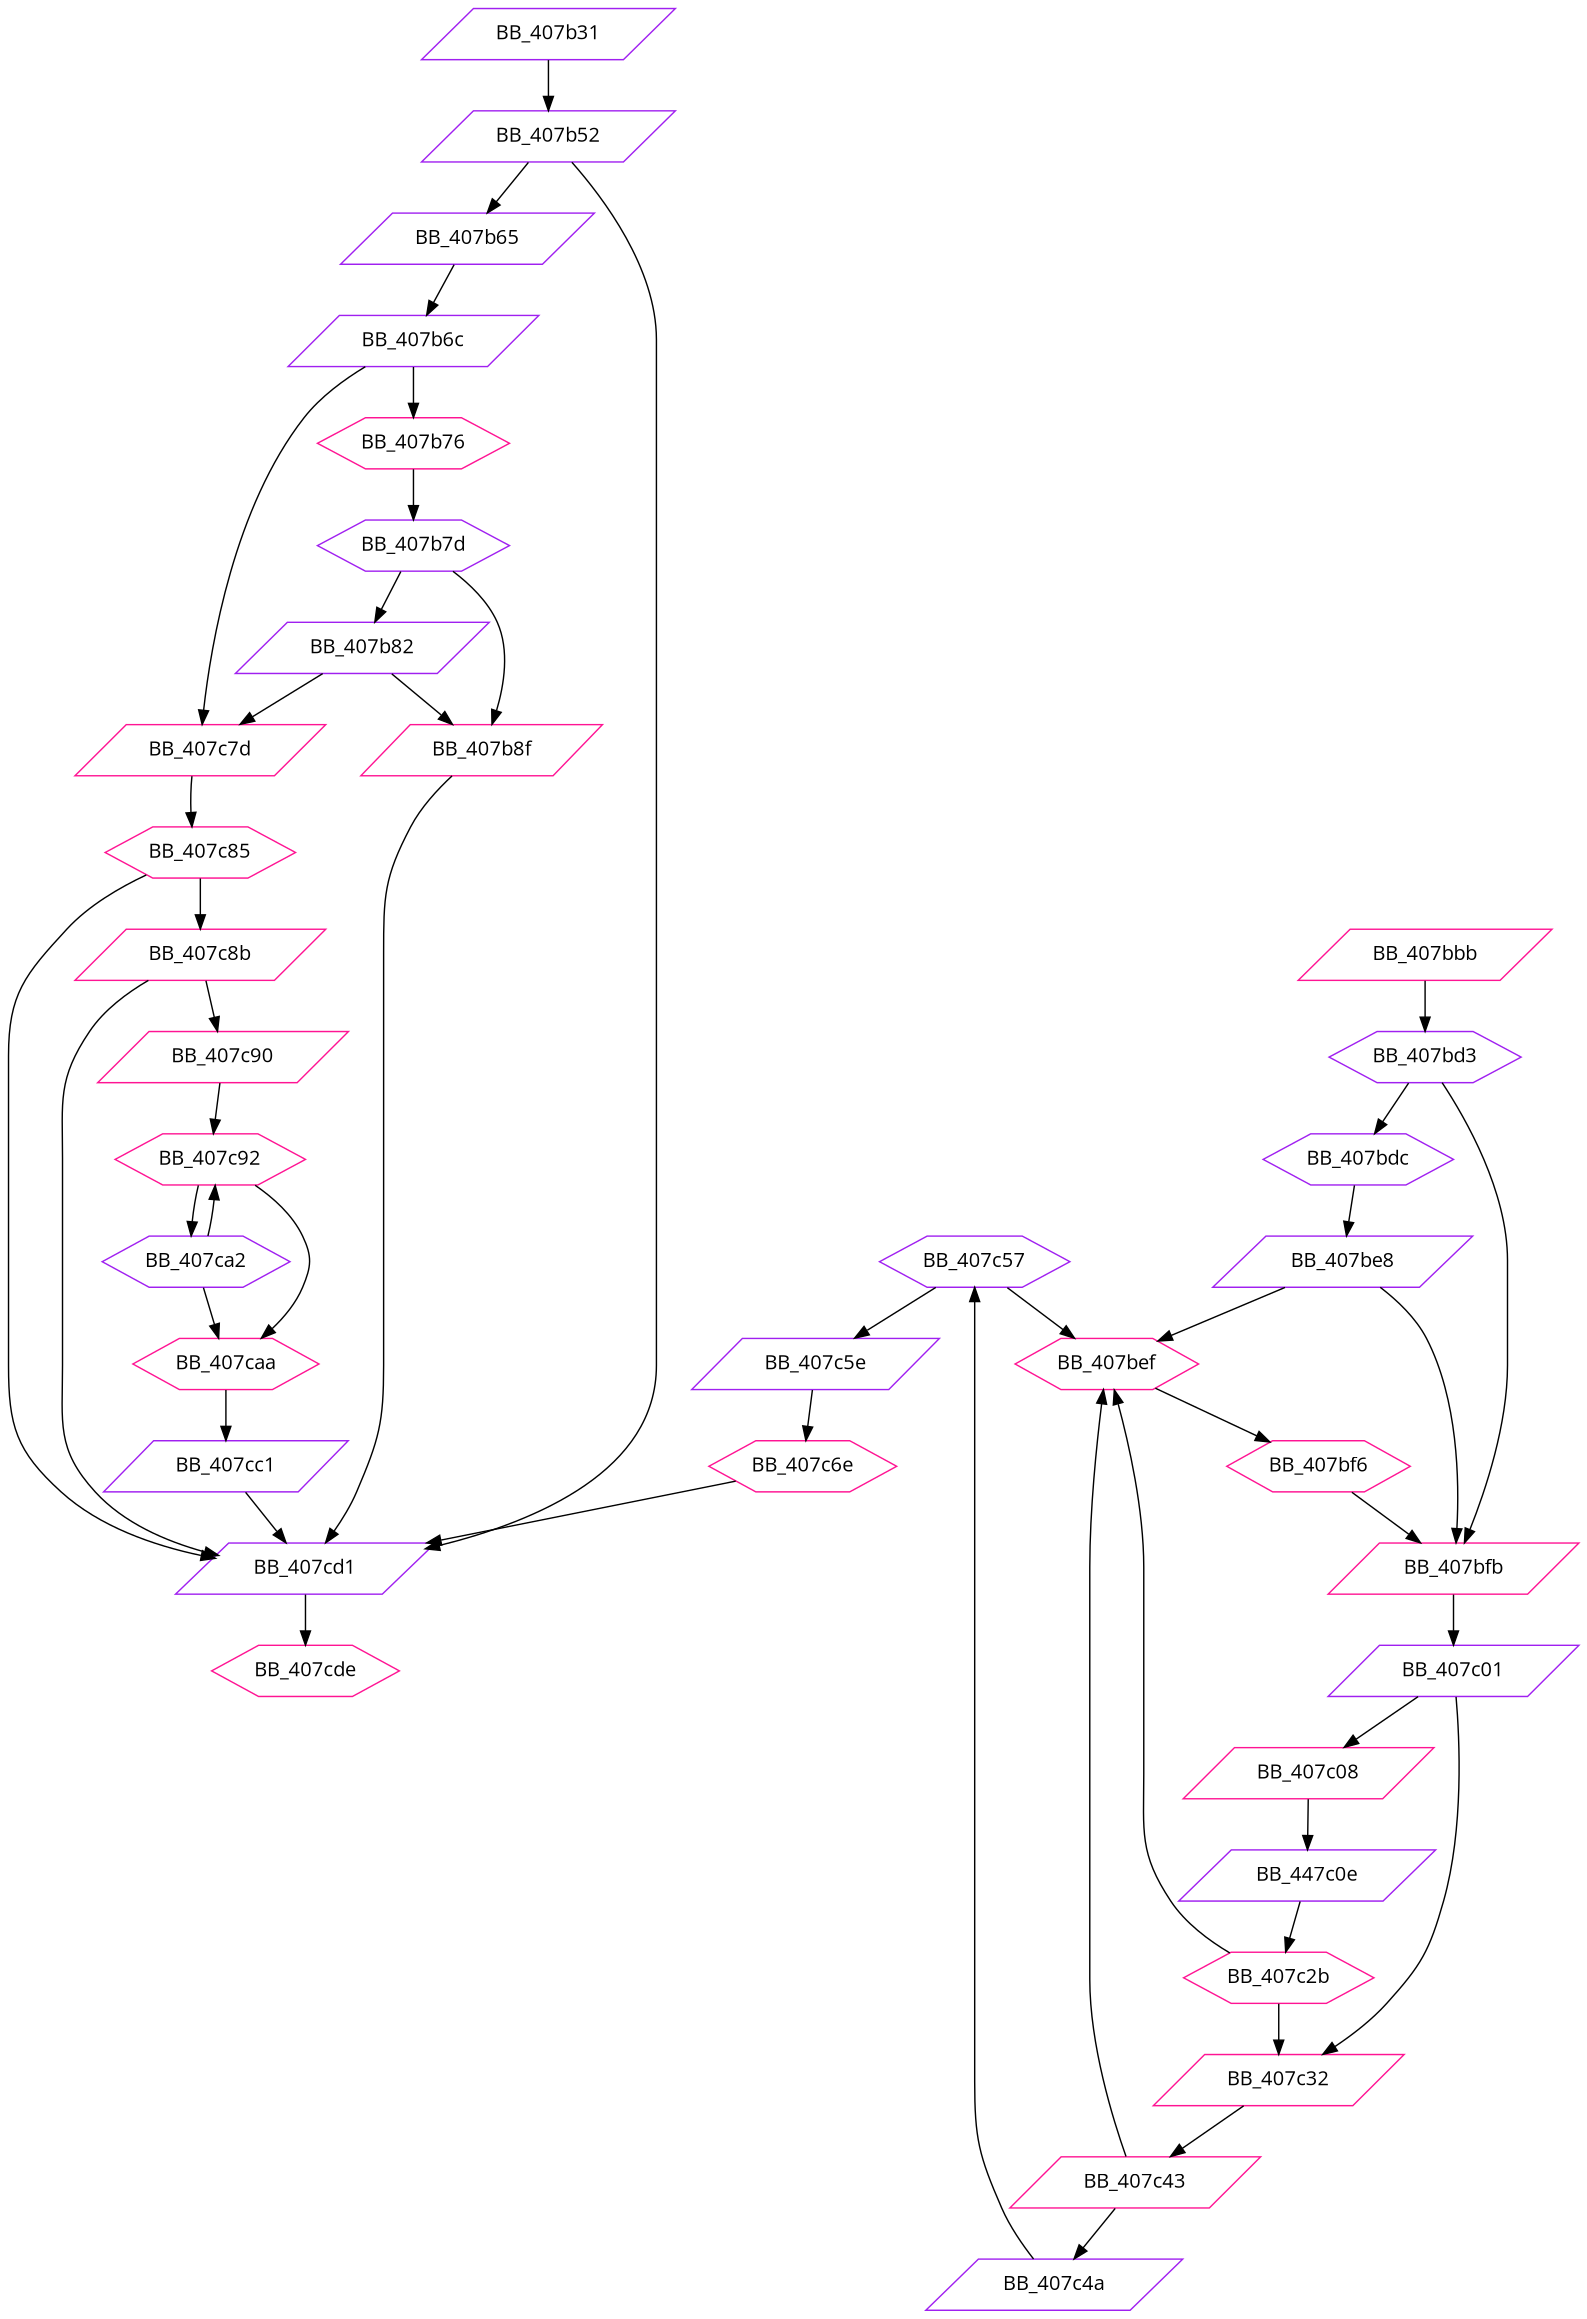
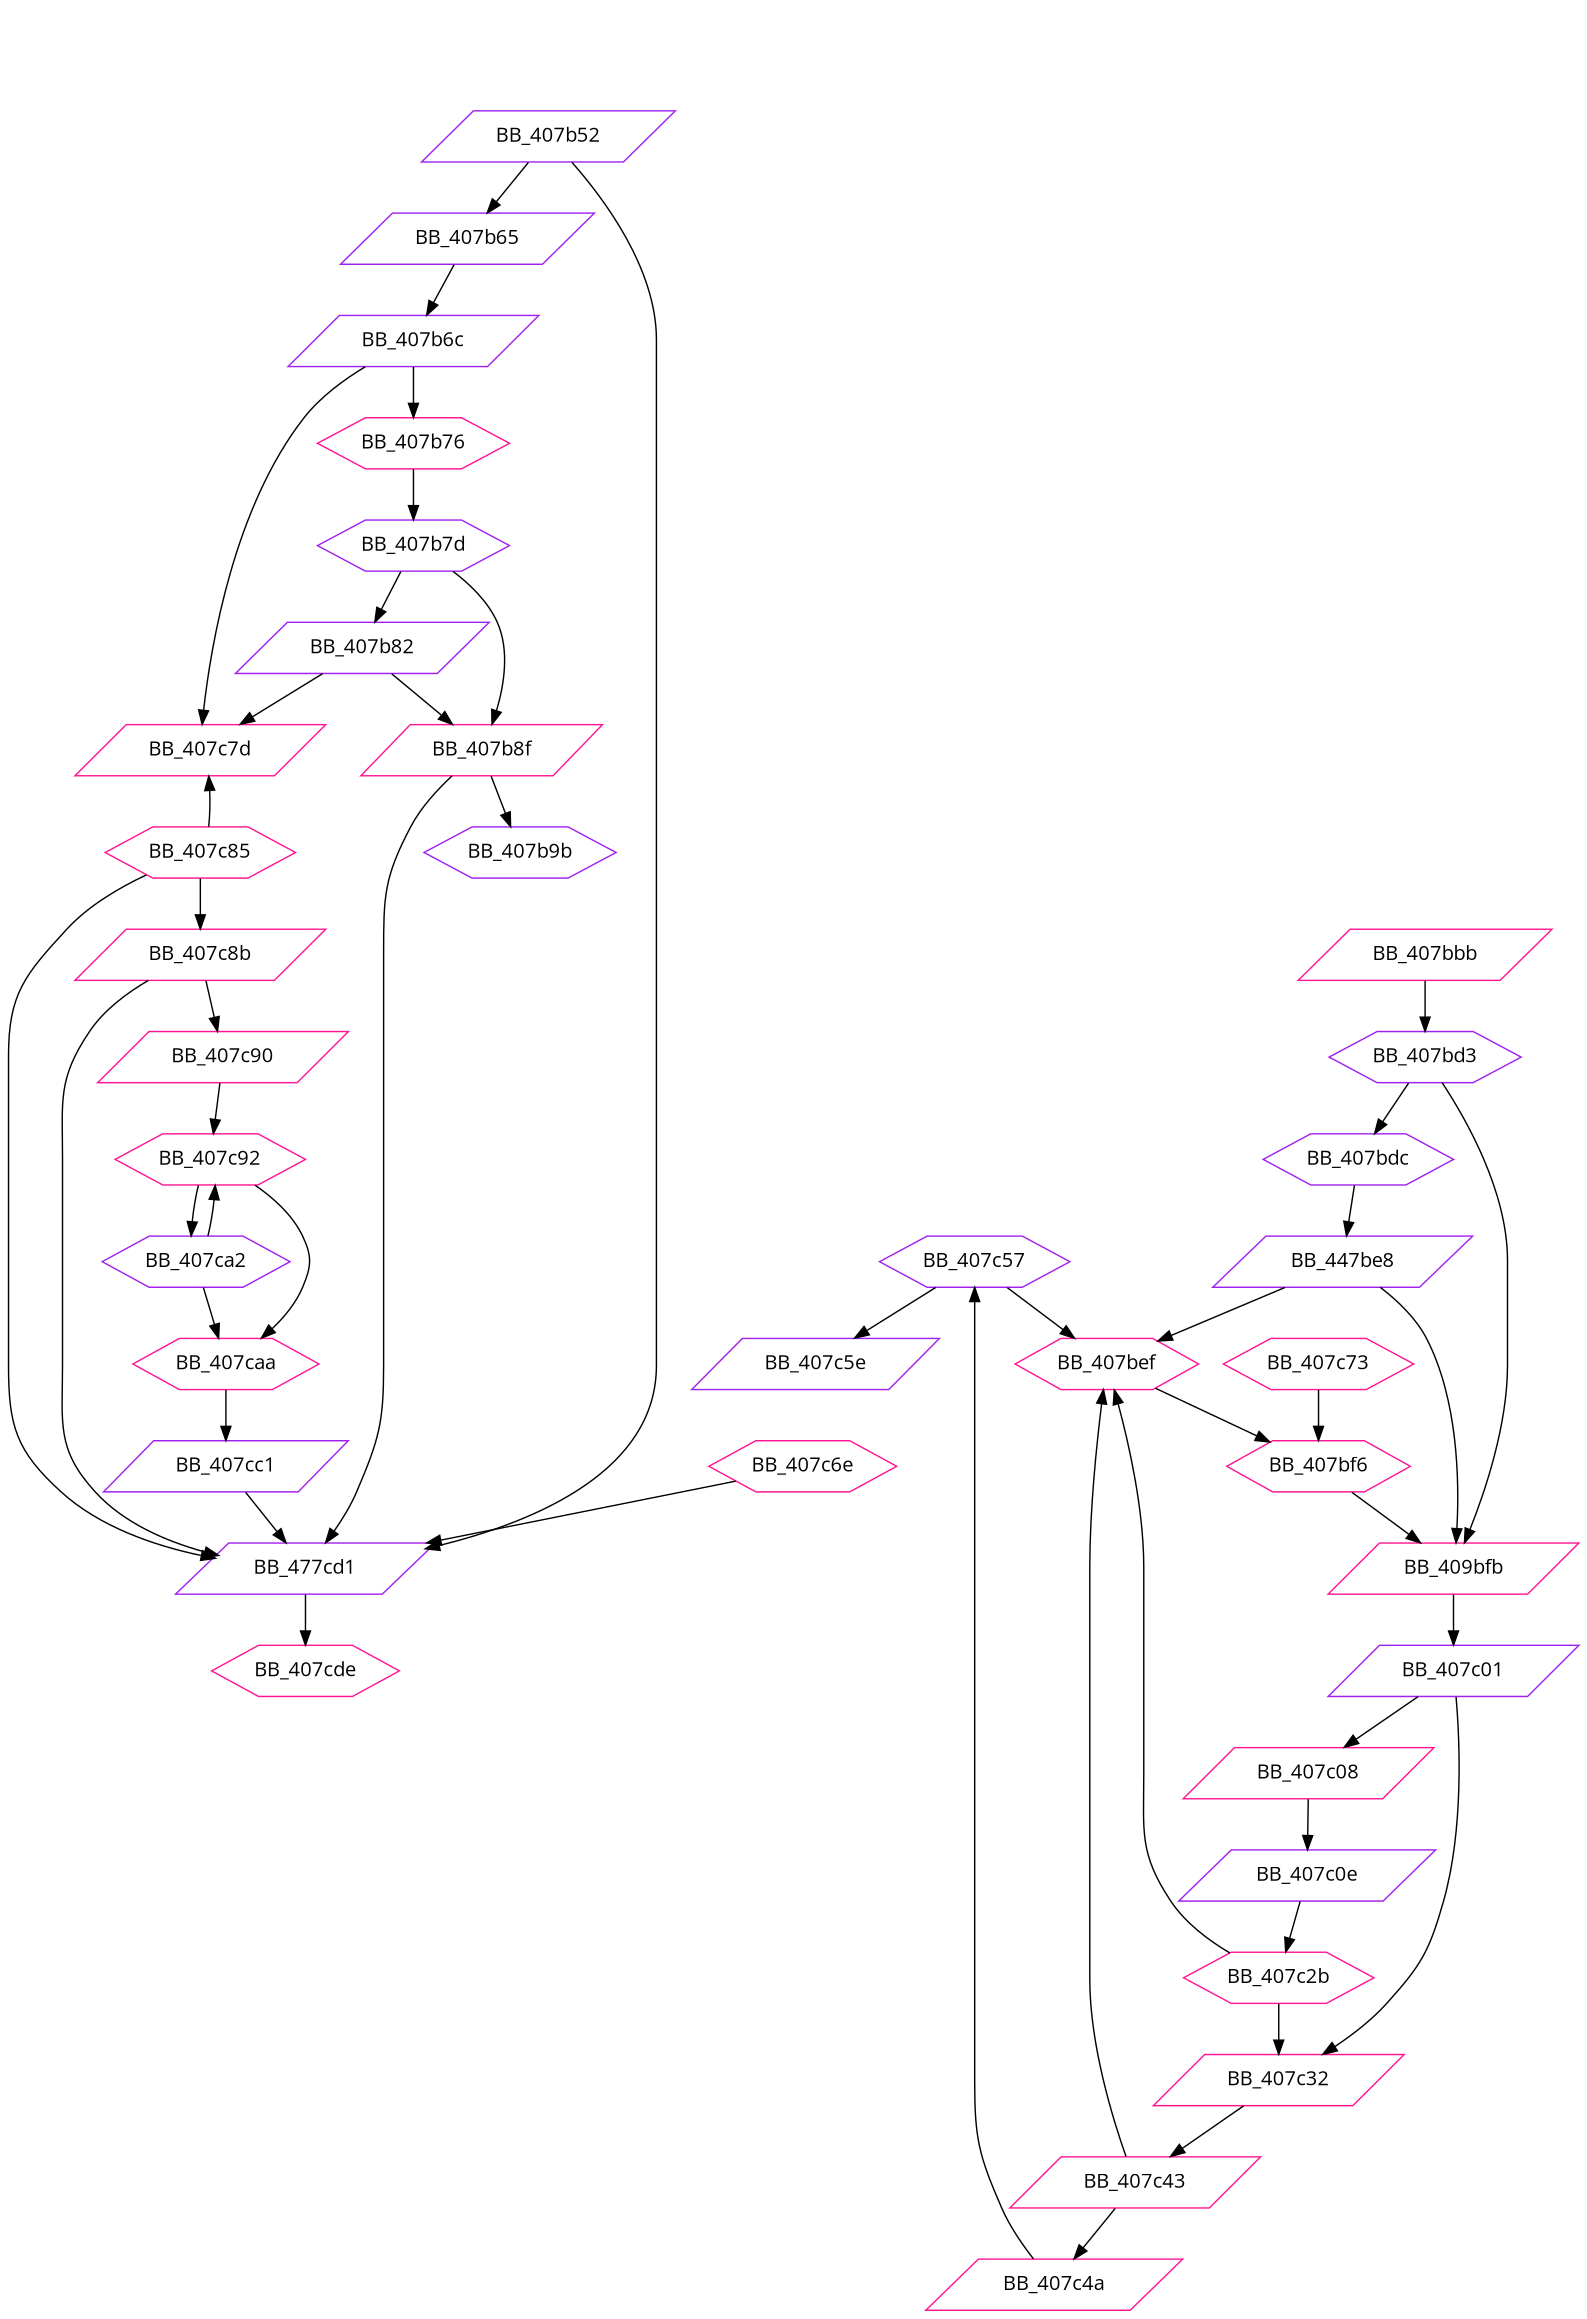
node "BB_407b31": removed
edge "BB_407c7d" -> "BB_407c85": reversed
node "BB_407b9b": added
node "BB_407be8": label "BB_407be8" -> "BB_447be8"
node "BB_407c73": added
edge "BB_407c5e" -> "BB_407c6e": removed
node "BB_407cd1": label "BB_407cd1" -> "BB_477cd1"
node "BB_407bfb": label "BB_407bfb" -> "BB_409bfb"
node "BB_447c0e": label "BB_447c0e" -> "BB_407c0e"
node "BB_407c4a": color purple -> deeppink
